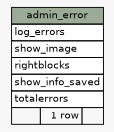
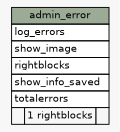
node "admin_error": text "1 row" -> "1 rightblocks"
